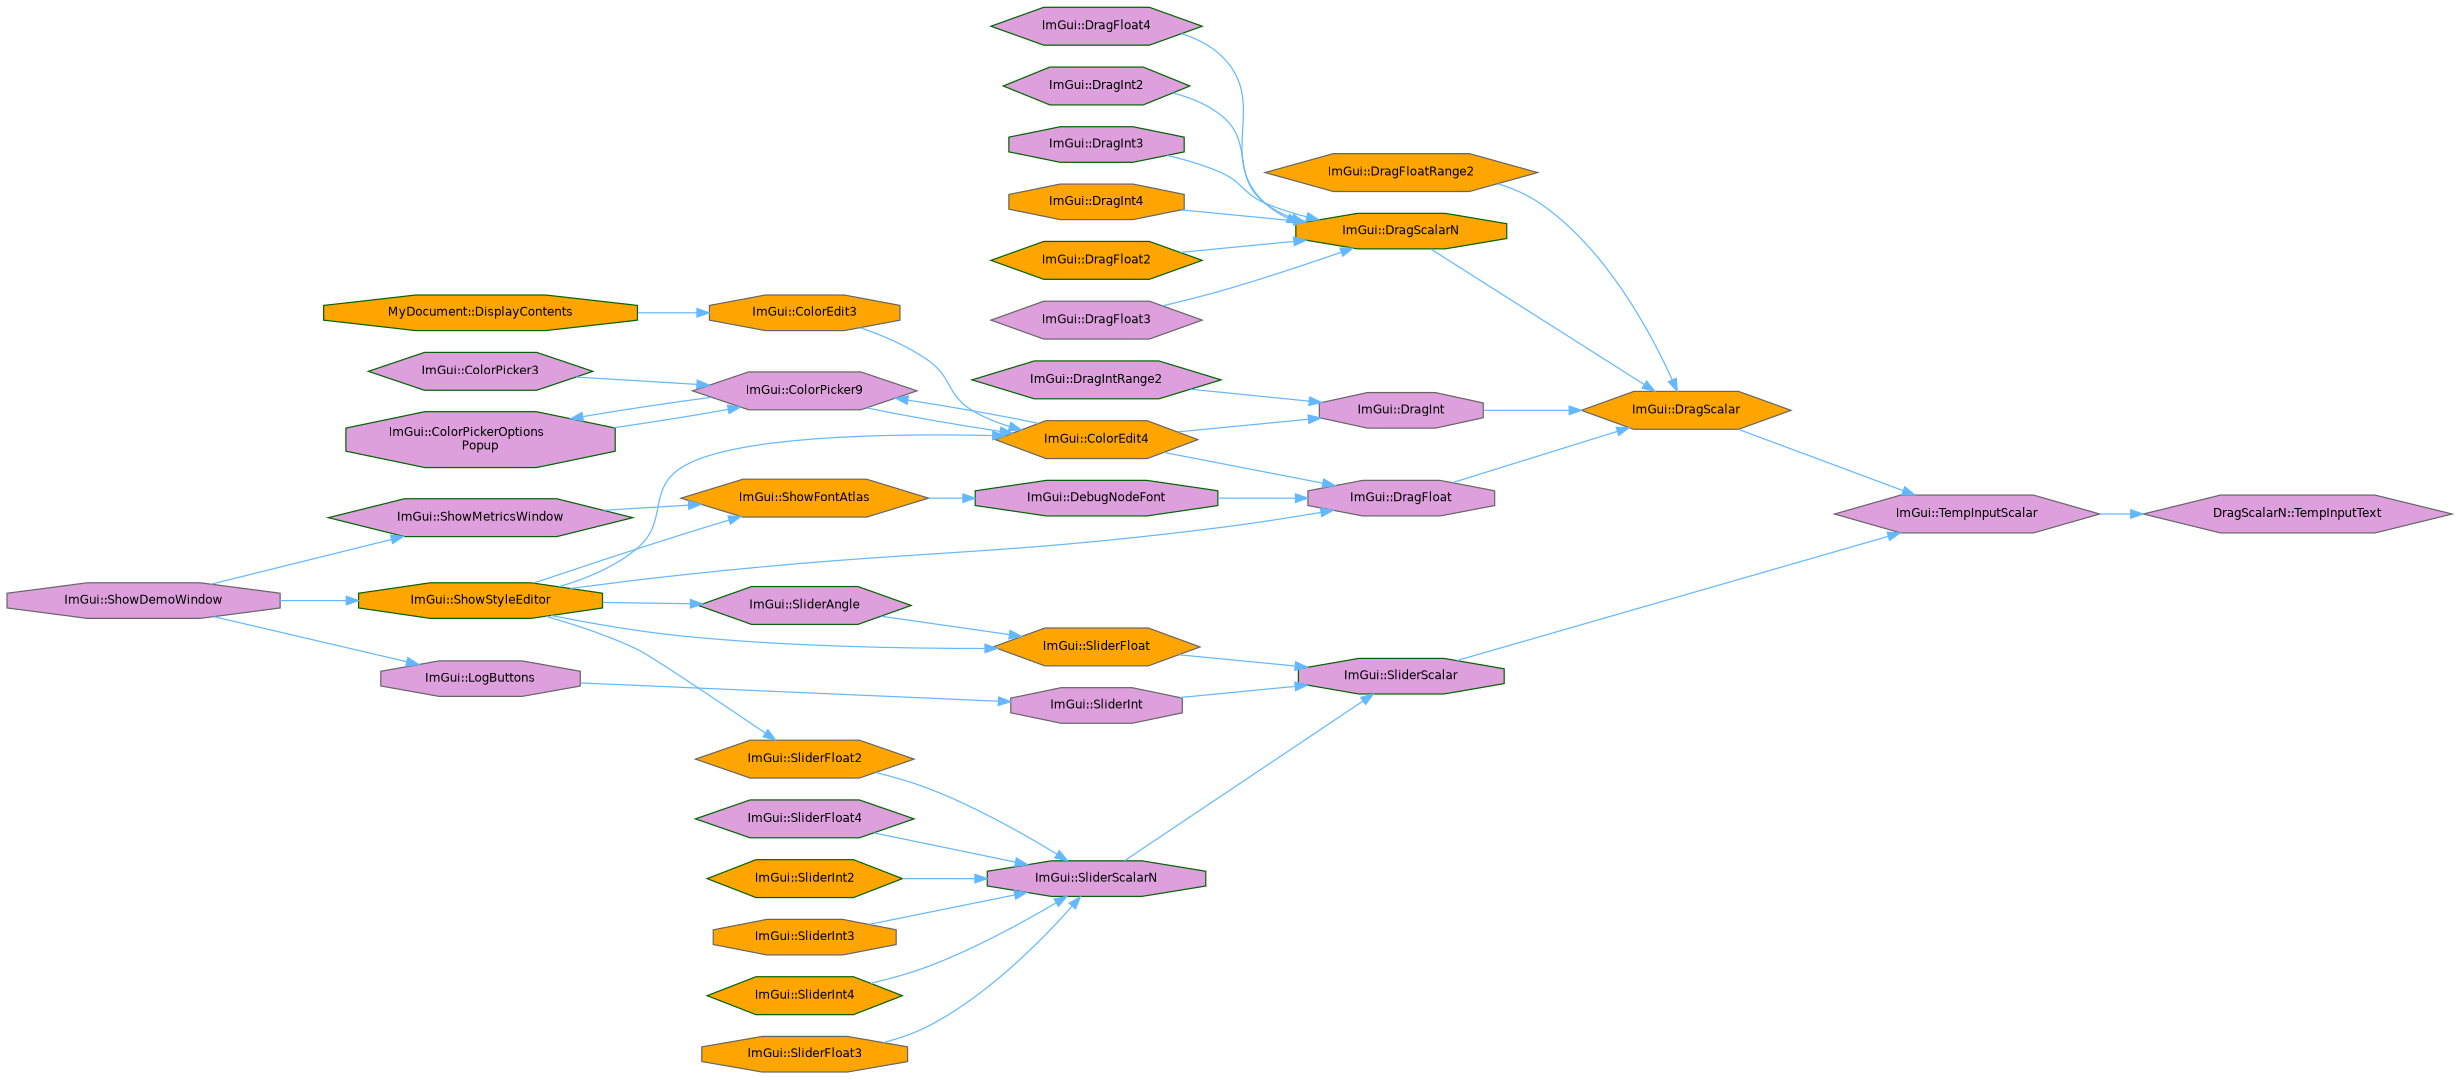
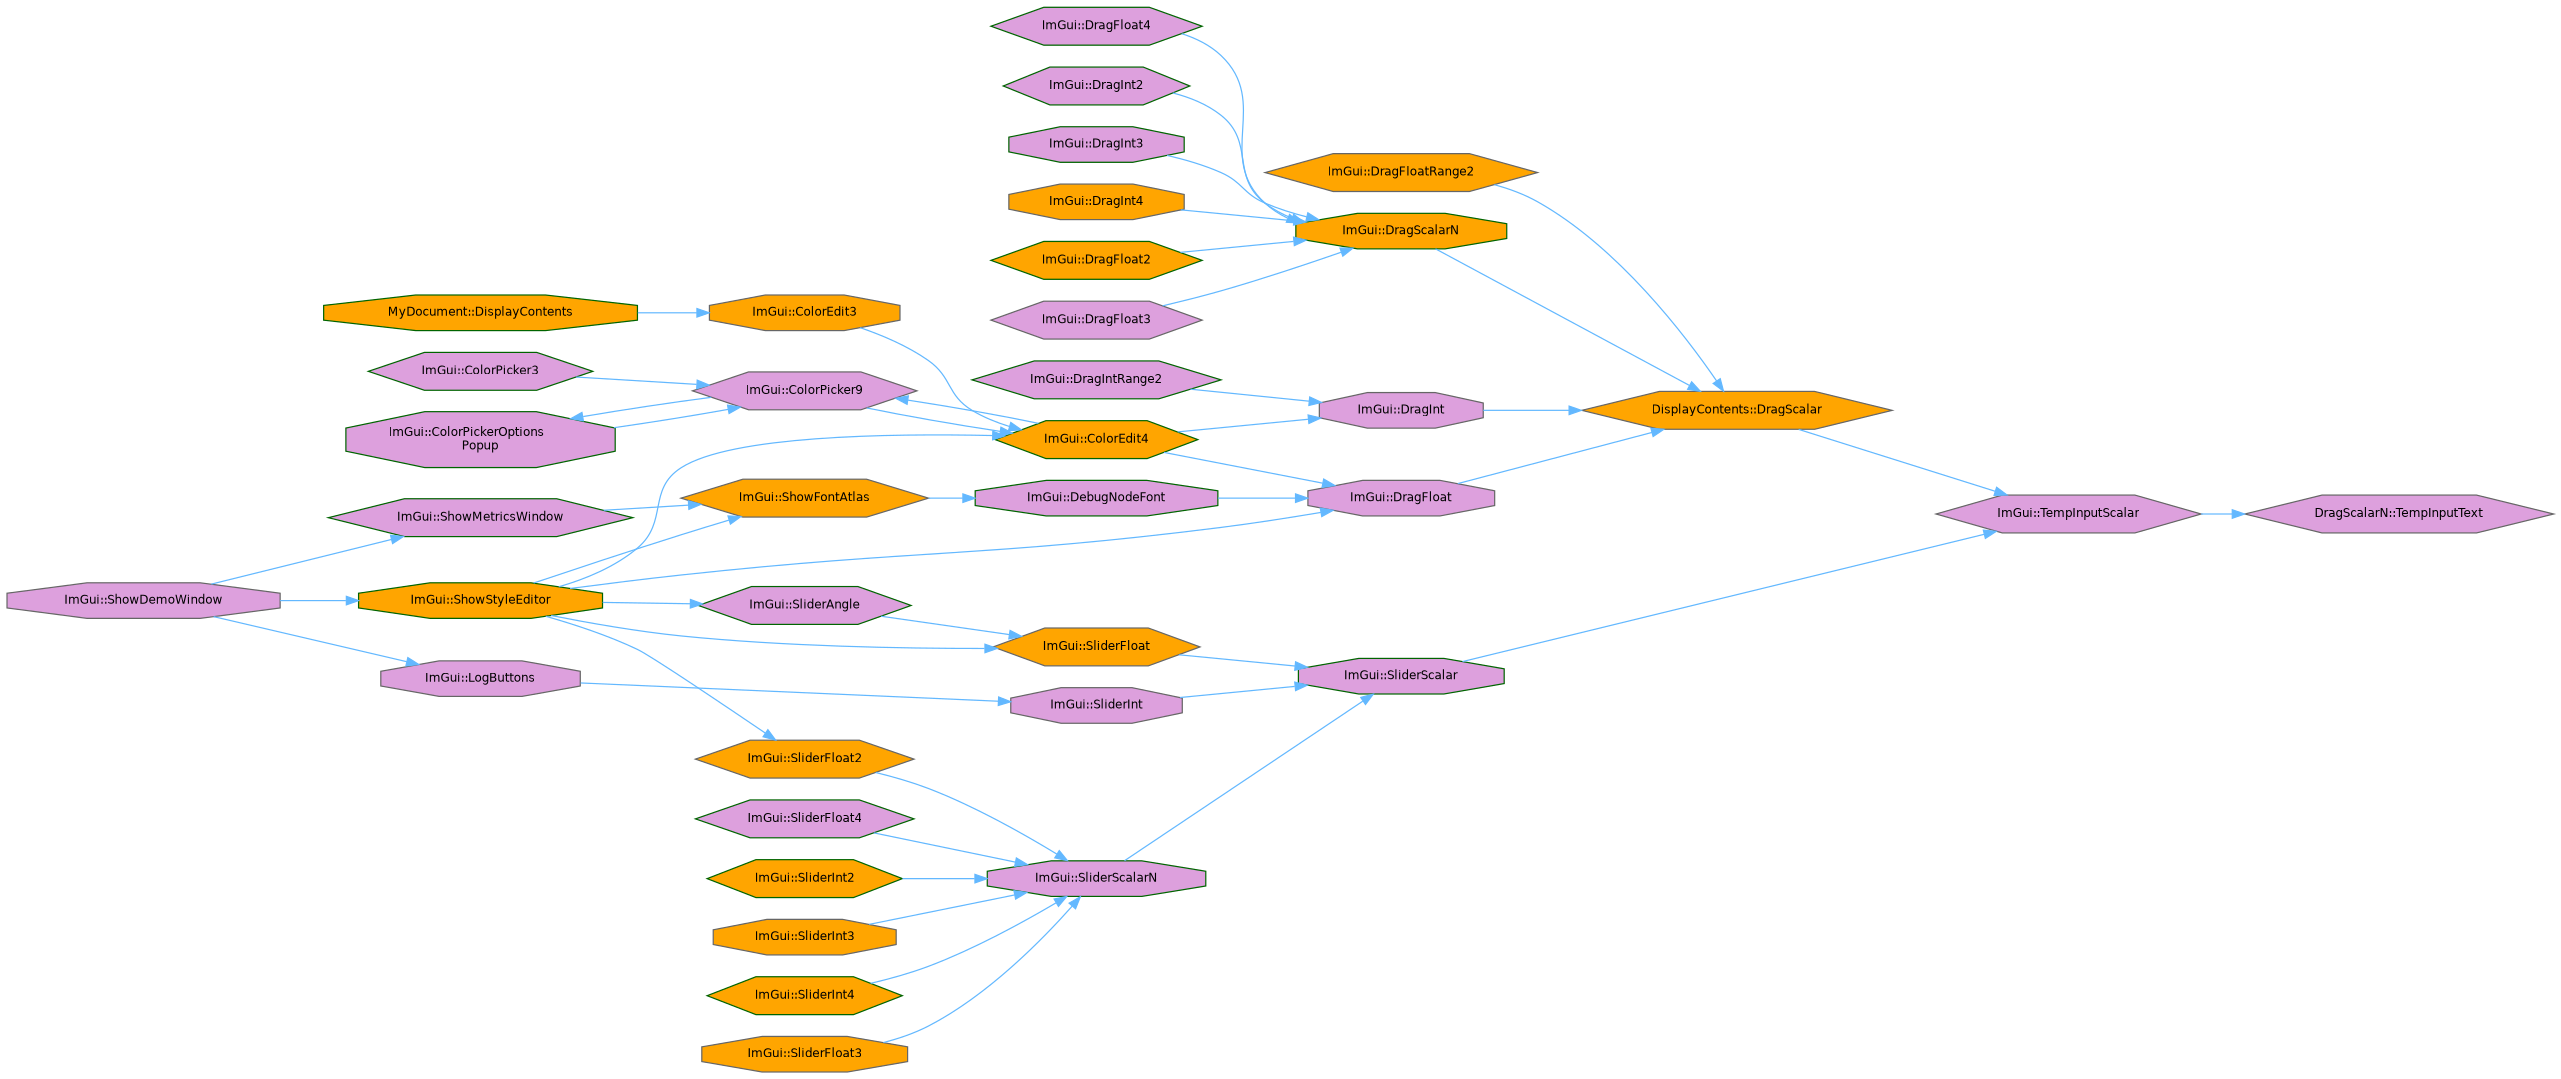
node "ImGui::DragScalar": label "ImGui::DragScalar" -> "DisplayContents::DragScalar"
node "ImGui::ColorEdit4": color gray40 -> darkgreen
